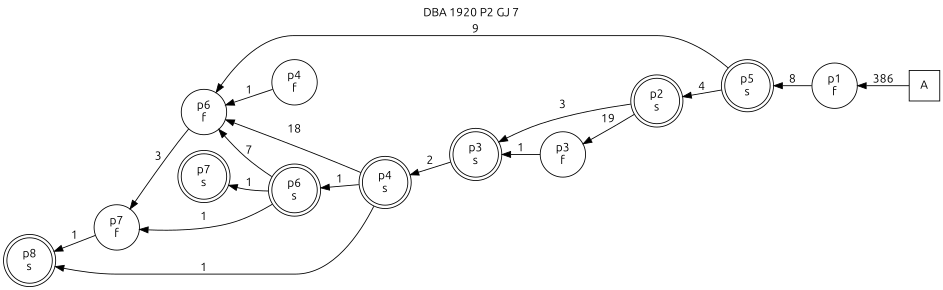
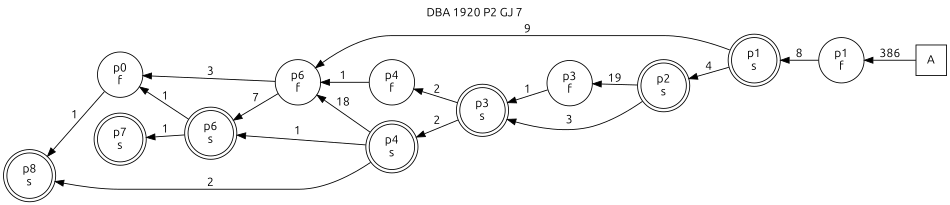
node "p5 s": label "p5 s" -> "p1 s"
edge "p3 s" -> "p4 f": added, label "2"
edge "p6 s" -> "p6 f": reversed
node "p7 f": label "p7 f" -> "p0 f"
edge "p4 s" -> "p8 s": label "1" -> "2"
